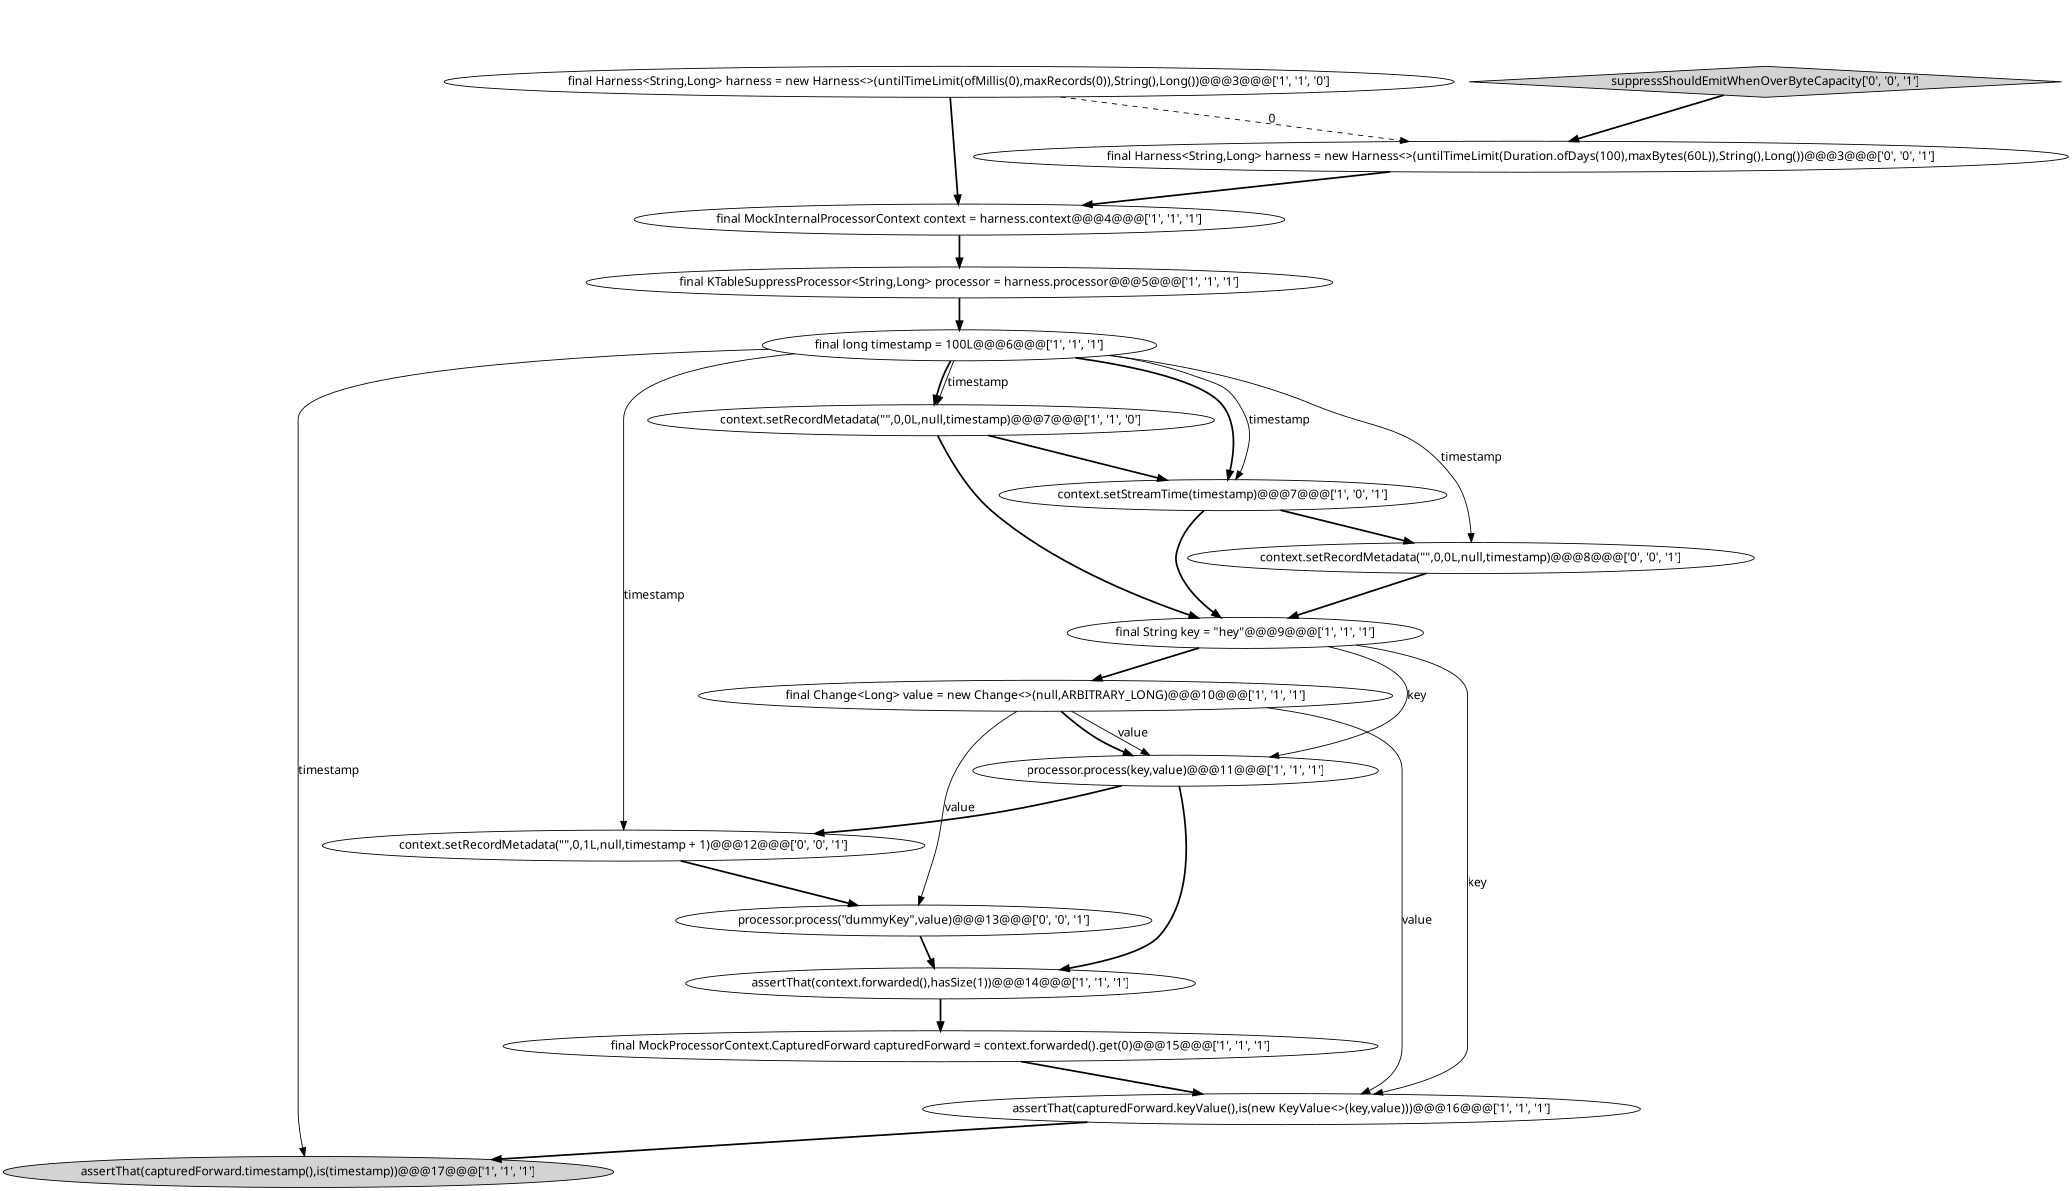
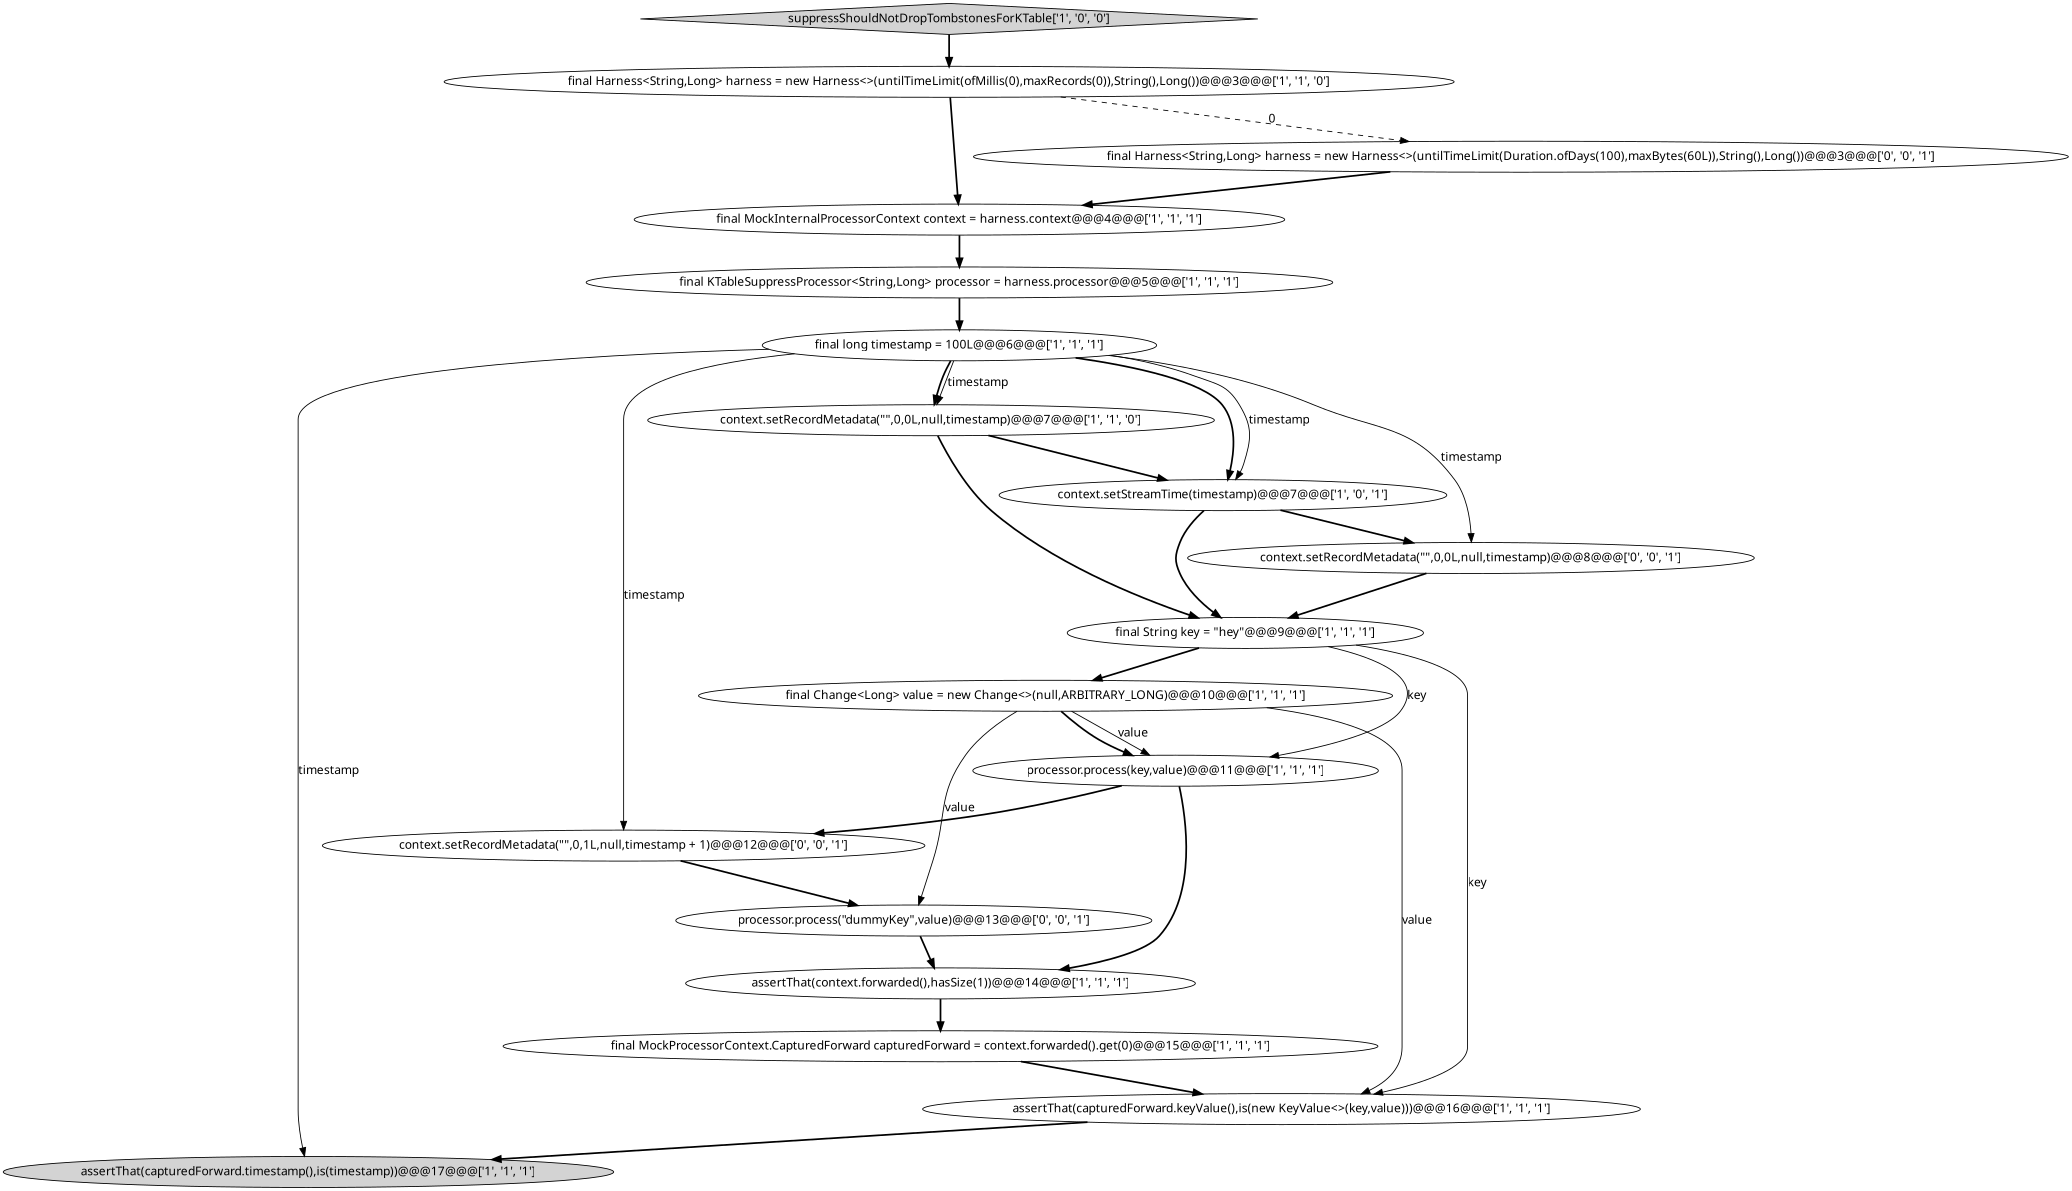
node "suppressShouldNotDropTombstonesForKTable['1', '0', '0']": added
node "suppressShouldEmitWhenOverByteCapacity['0', '0', '1']": removed
